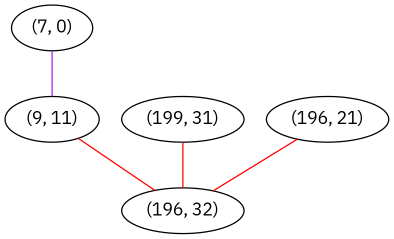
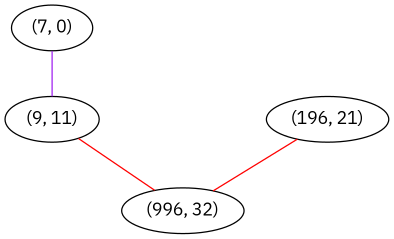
node "(199, 31)": removed
node "(196, 32)": label "(196, 32)" -> "(996, 32)"
